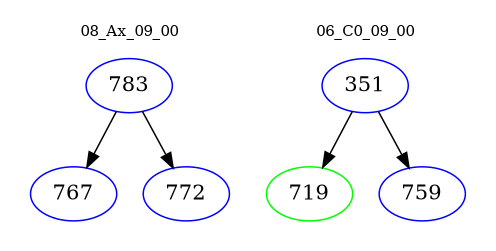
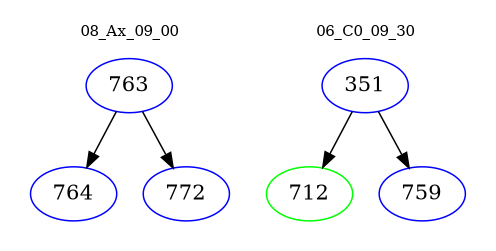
cluster "06_C0_09_00": label "06_C0_09_00" -> "06_C0_09_30"
node "783": label "783" -> "763"
node "767": label "767" -> "764"
node "719": label "719" -> "712"
